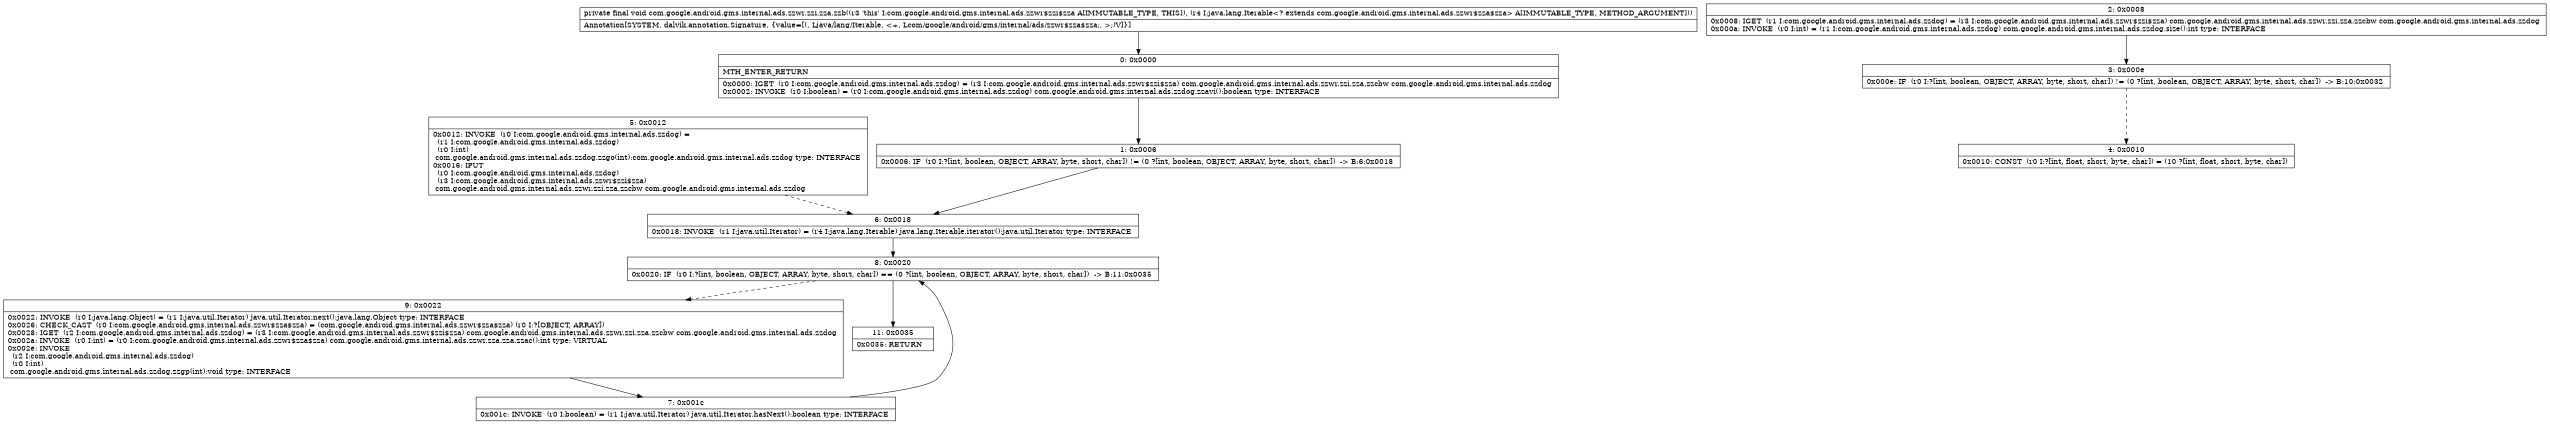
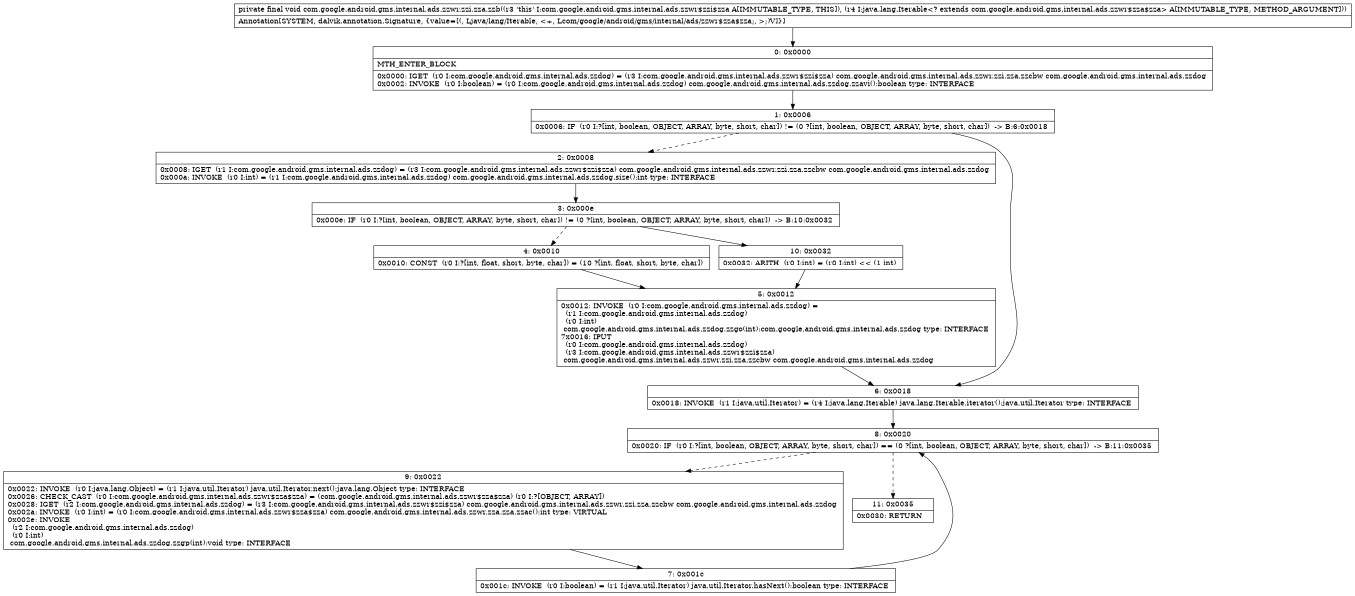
node "0: 0x0000": text "MTH_ENTER_RETURN" -> "MTH_ENTER_BLOCK"
edge "1: 0x0006" -> "2: 0x0008": added
node "5: 0x0012": text "0x0016: IPUT" -> "7x0016: IPUT"
edge "5: 0x0012" -> "6: 0x0018": style dashed -> solid
node "10: 0x0032": added
edge "4: 0x0010" -> "5: 0x0012": added
edge "8: 0x0020" -> "11: 0x0035": style solid -> dashed
node "11: 0x0035": text "0x0035: RETURN" -> "0x0030: RETURN"
